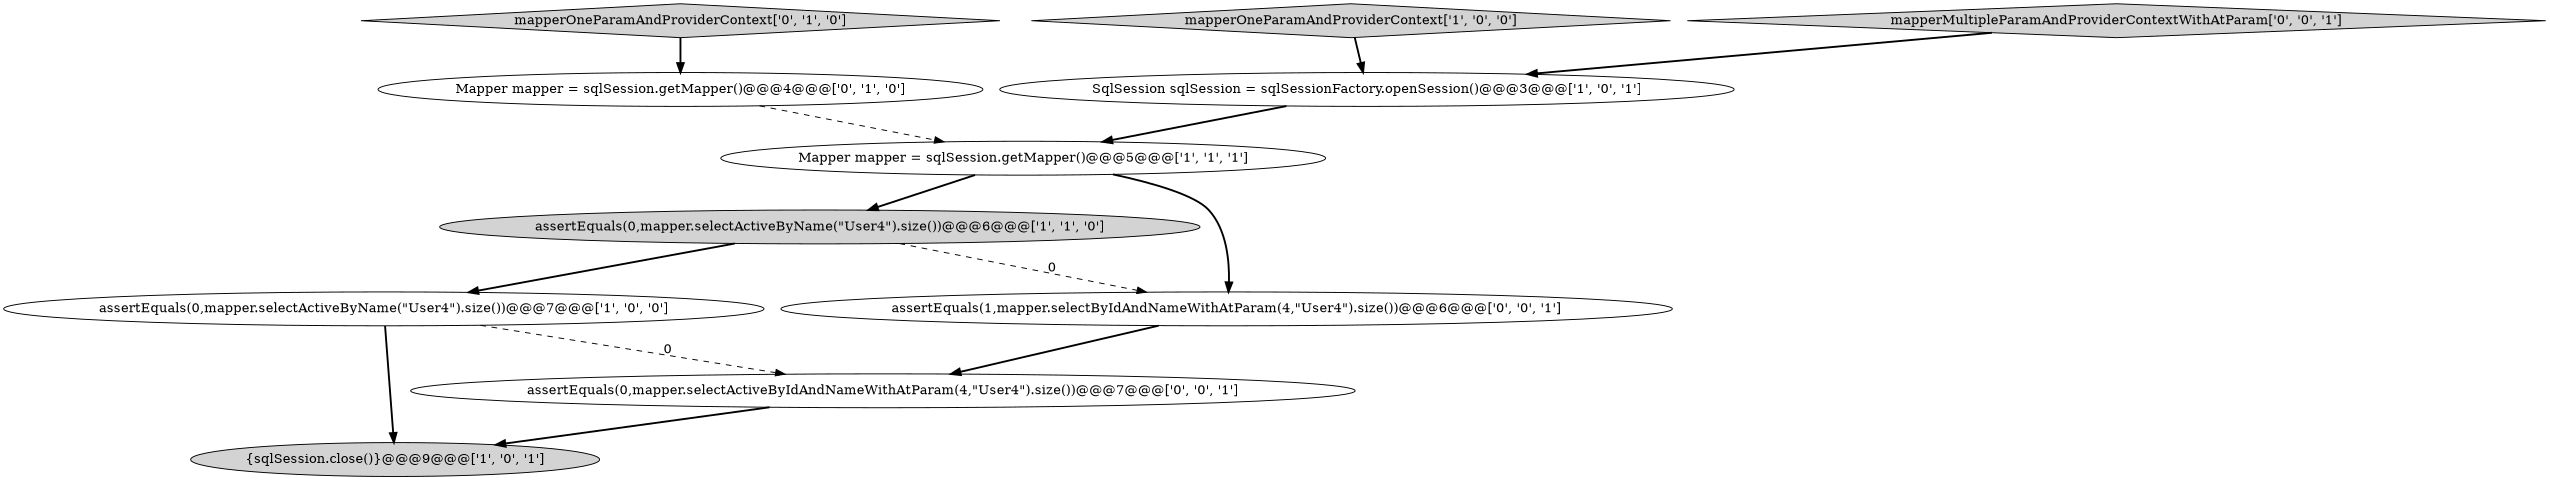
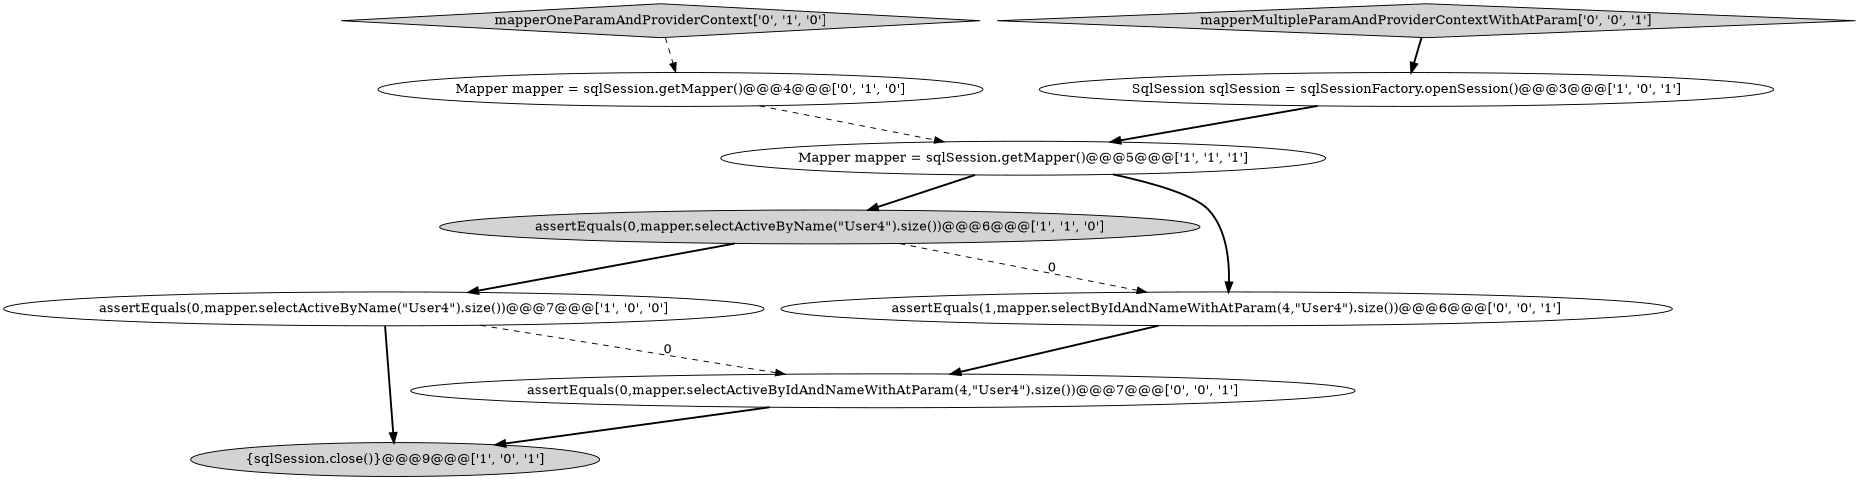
node "mapperOneParamAndProviderContext['1', '0', '0']": removed
edge "mapperOneParamAndProviderContext['0', '1', '0']" -> "Mapper mapper = sqlSession.getMapper()@@@4@@@['0', '1', '0']": style bold -> dashed
